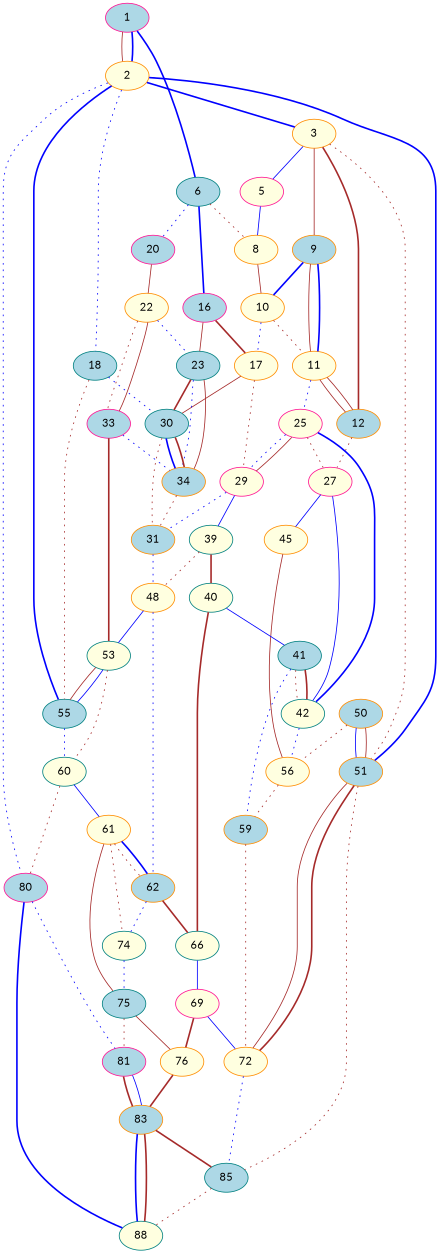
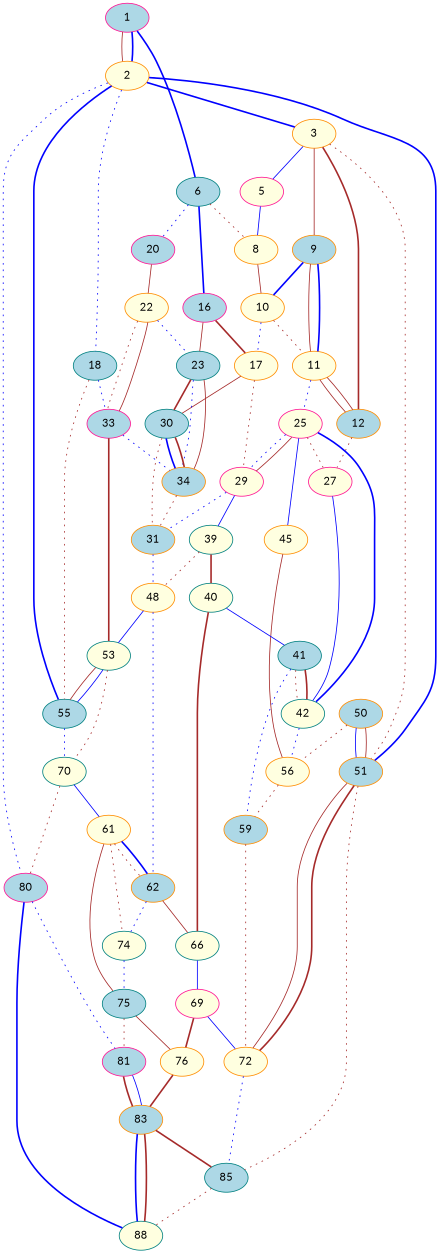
edge "18" -- "30": now "18" -- "33"
edge "27" -- "45": now "25" -- "45"
node "60": label "60" -> "70"
edge "62" -- "66": style bold -> solid
